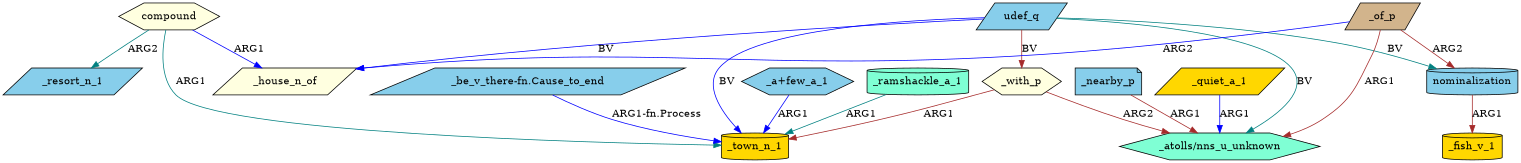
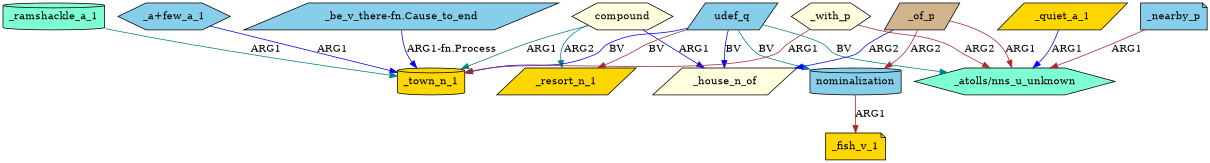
edge "udef_q" -> "_with_p": now "udef_q" -> "_resort_n_1"
node "_resort_n_1": fillcolor skyblue -> gold
node "_fish_v_1": shape cylinder -> note
